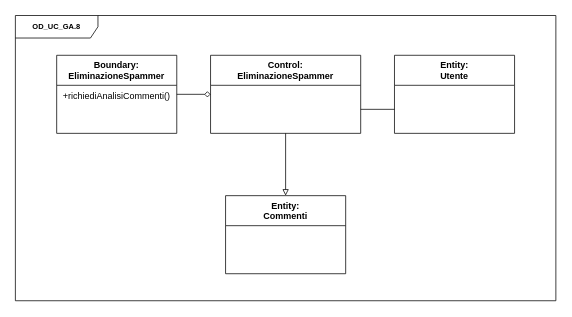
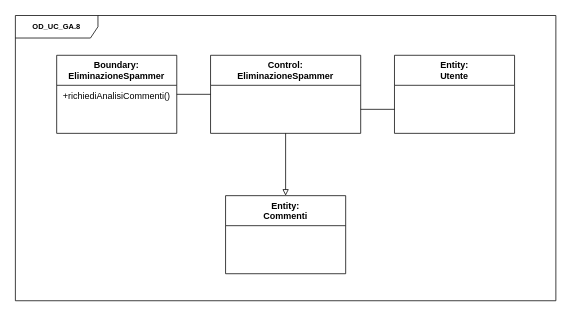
edge "Boundary: EliminazioneSpammer" -> "Control: EliminazioneSpammer": arrowhead diamond -> none
